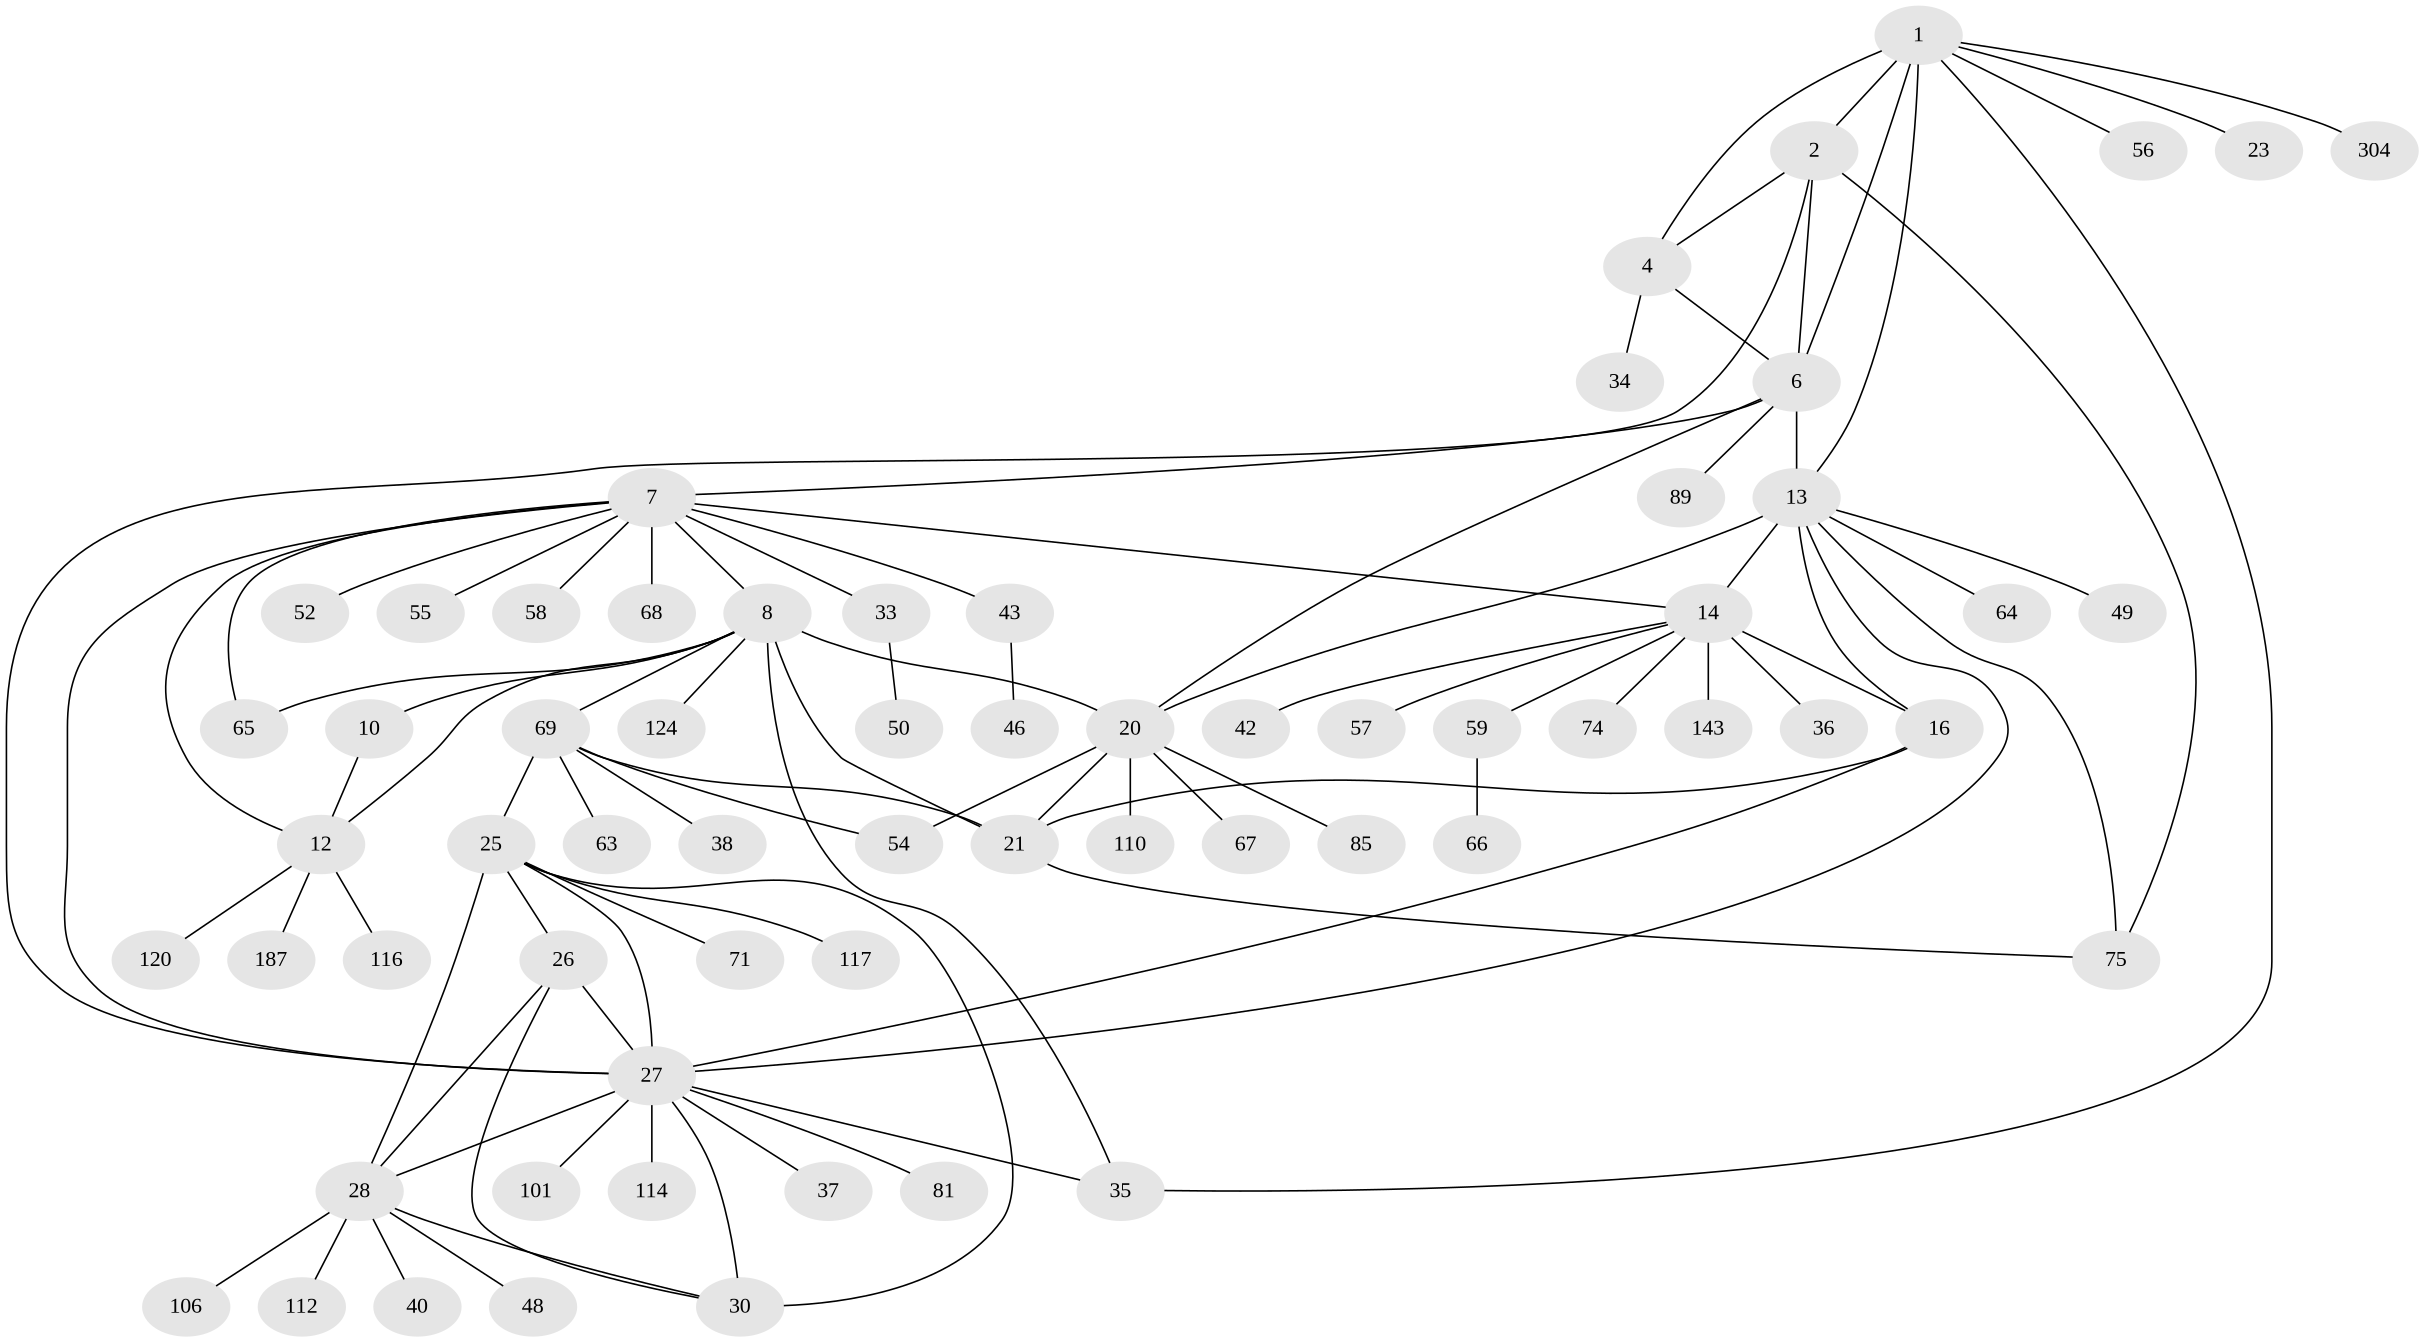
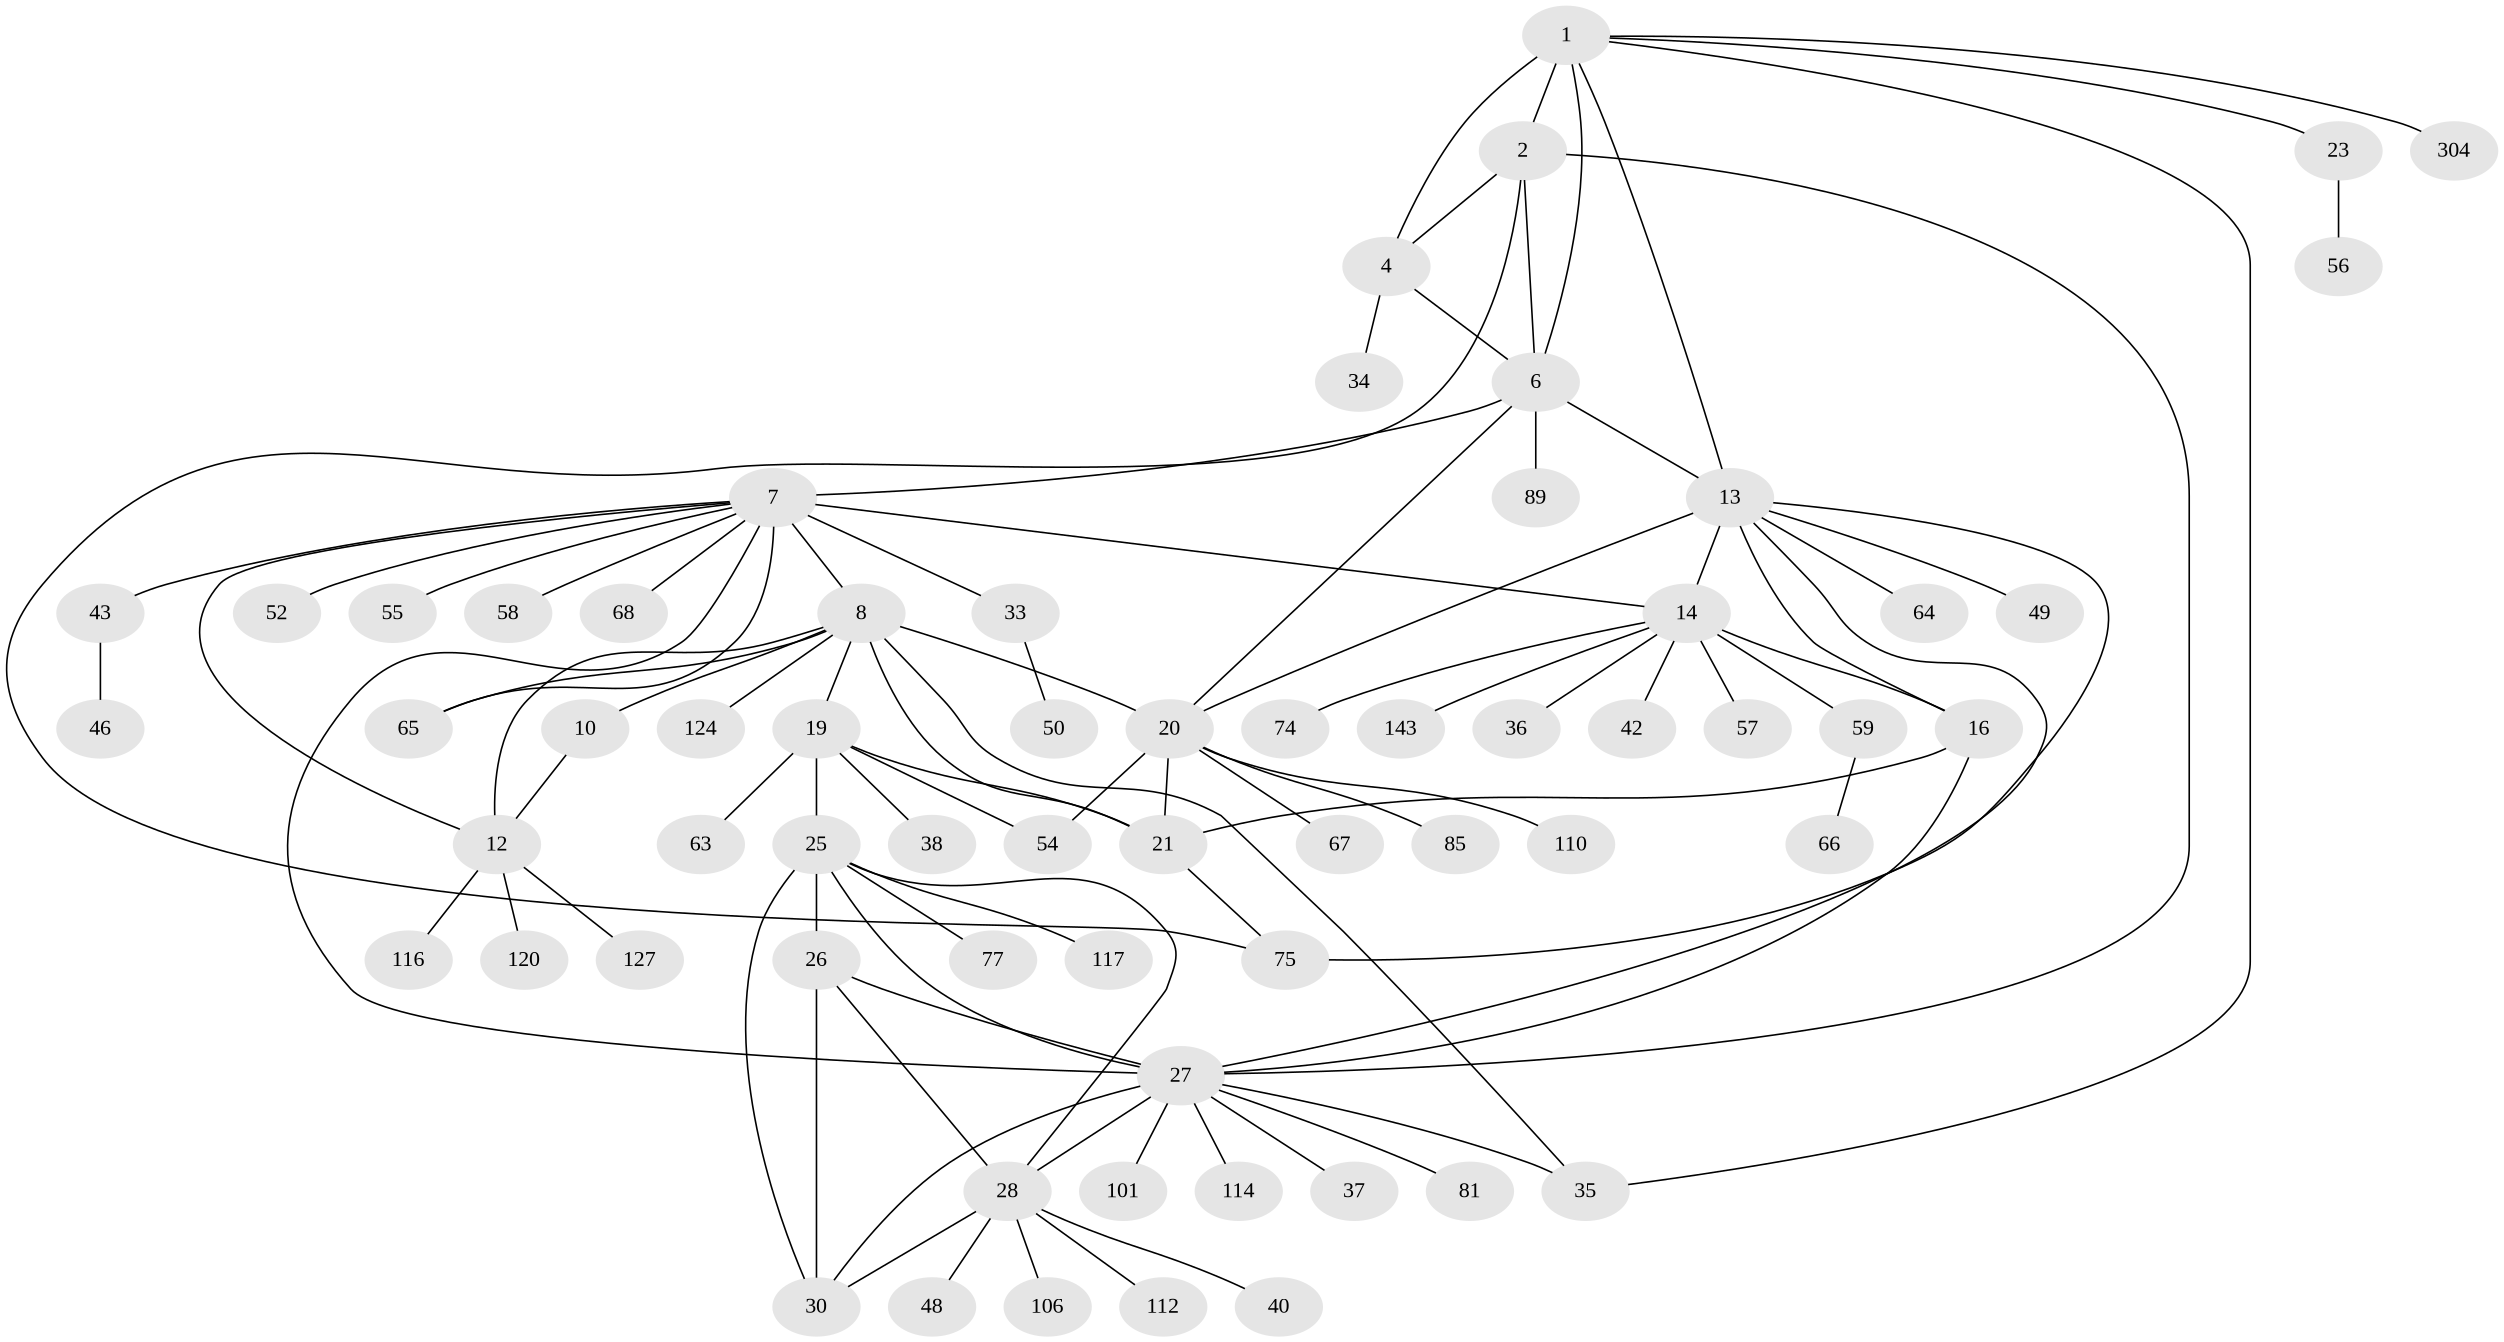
edge "1" -- "56": now "23" -- "56"
node "69": label "69" -> "19"
node "187": label "187" -> "127"
node "71": label "71" -> "77"
